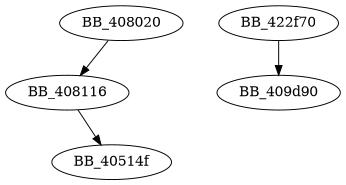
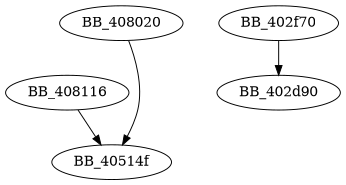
node "BB_422f70": label "BB_422f70" -> "BB_402f70"
edge "BB_408020" -> "BB_408116": now "BB_408020" -> "BB_40514f"
node "BB_409d90": label "BB_409d90" -> "BB_402d90"
